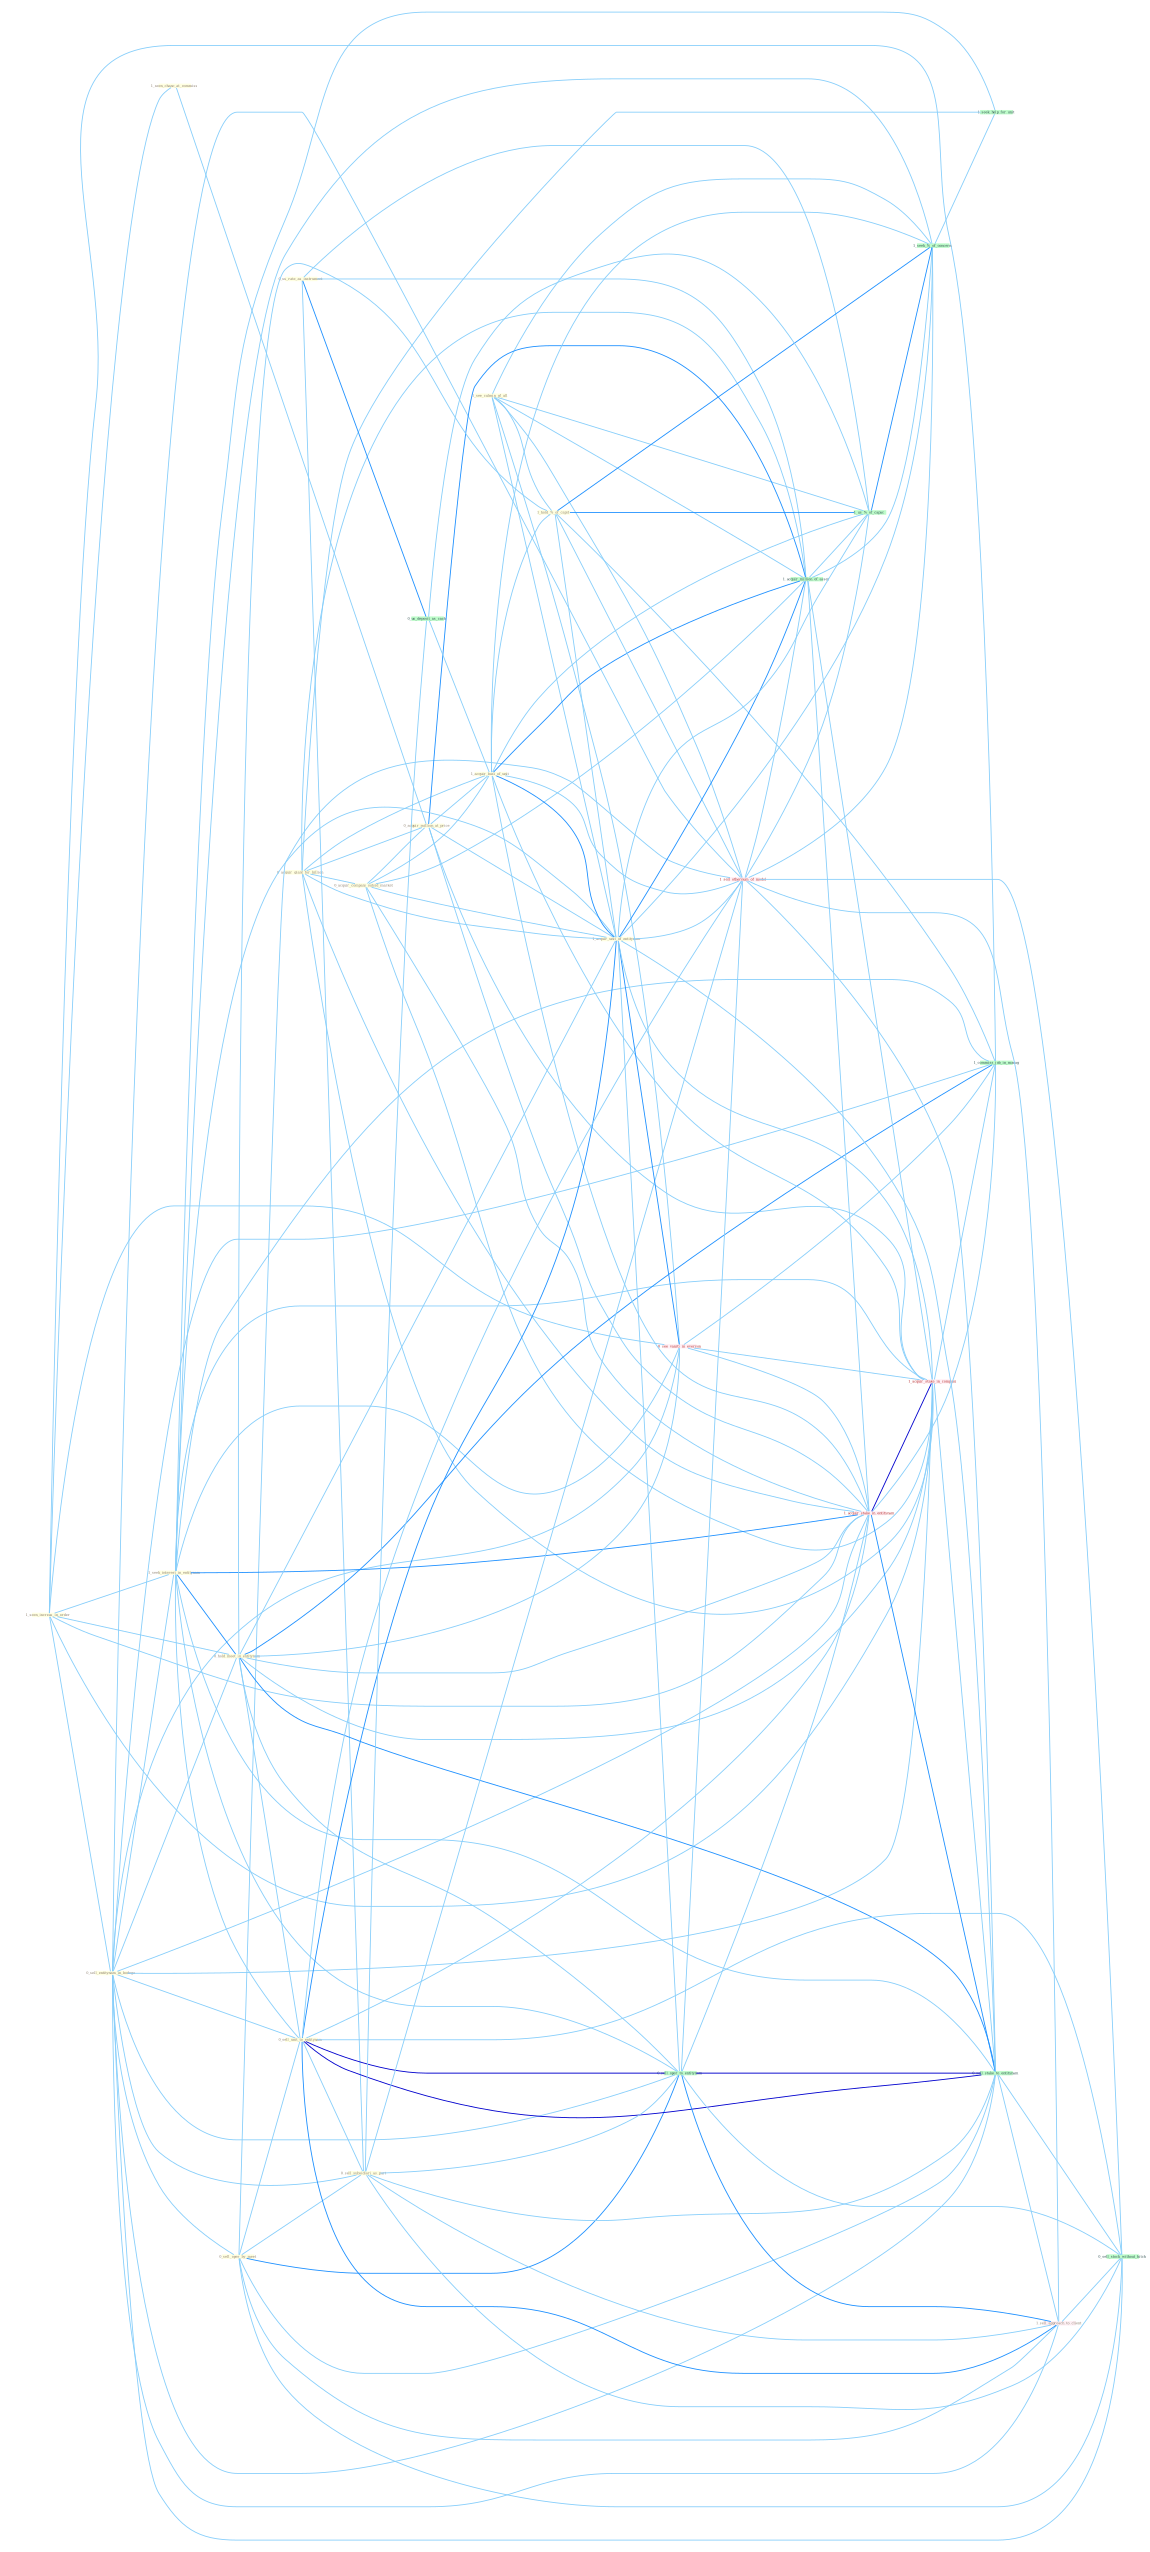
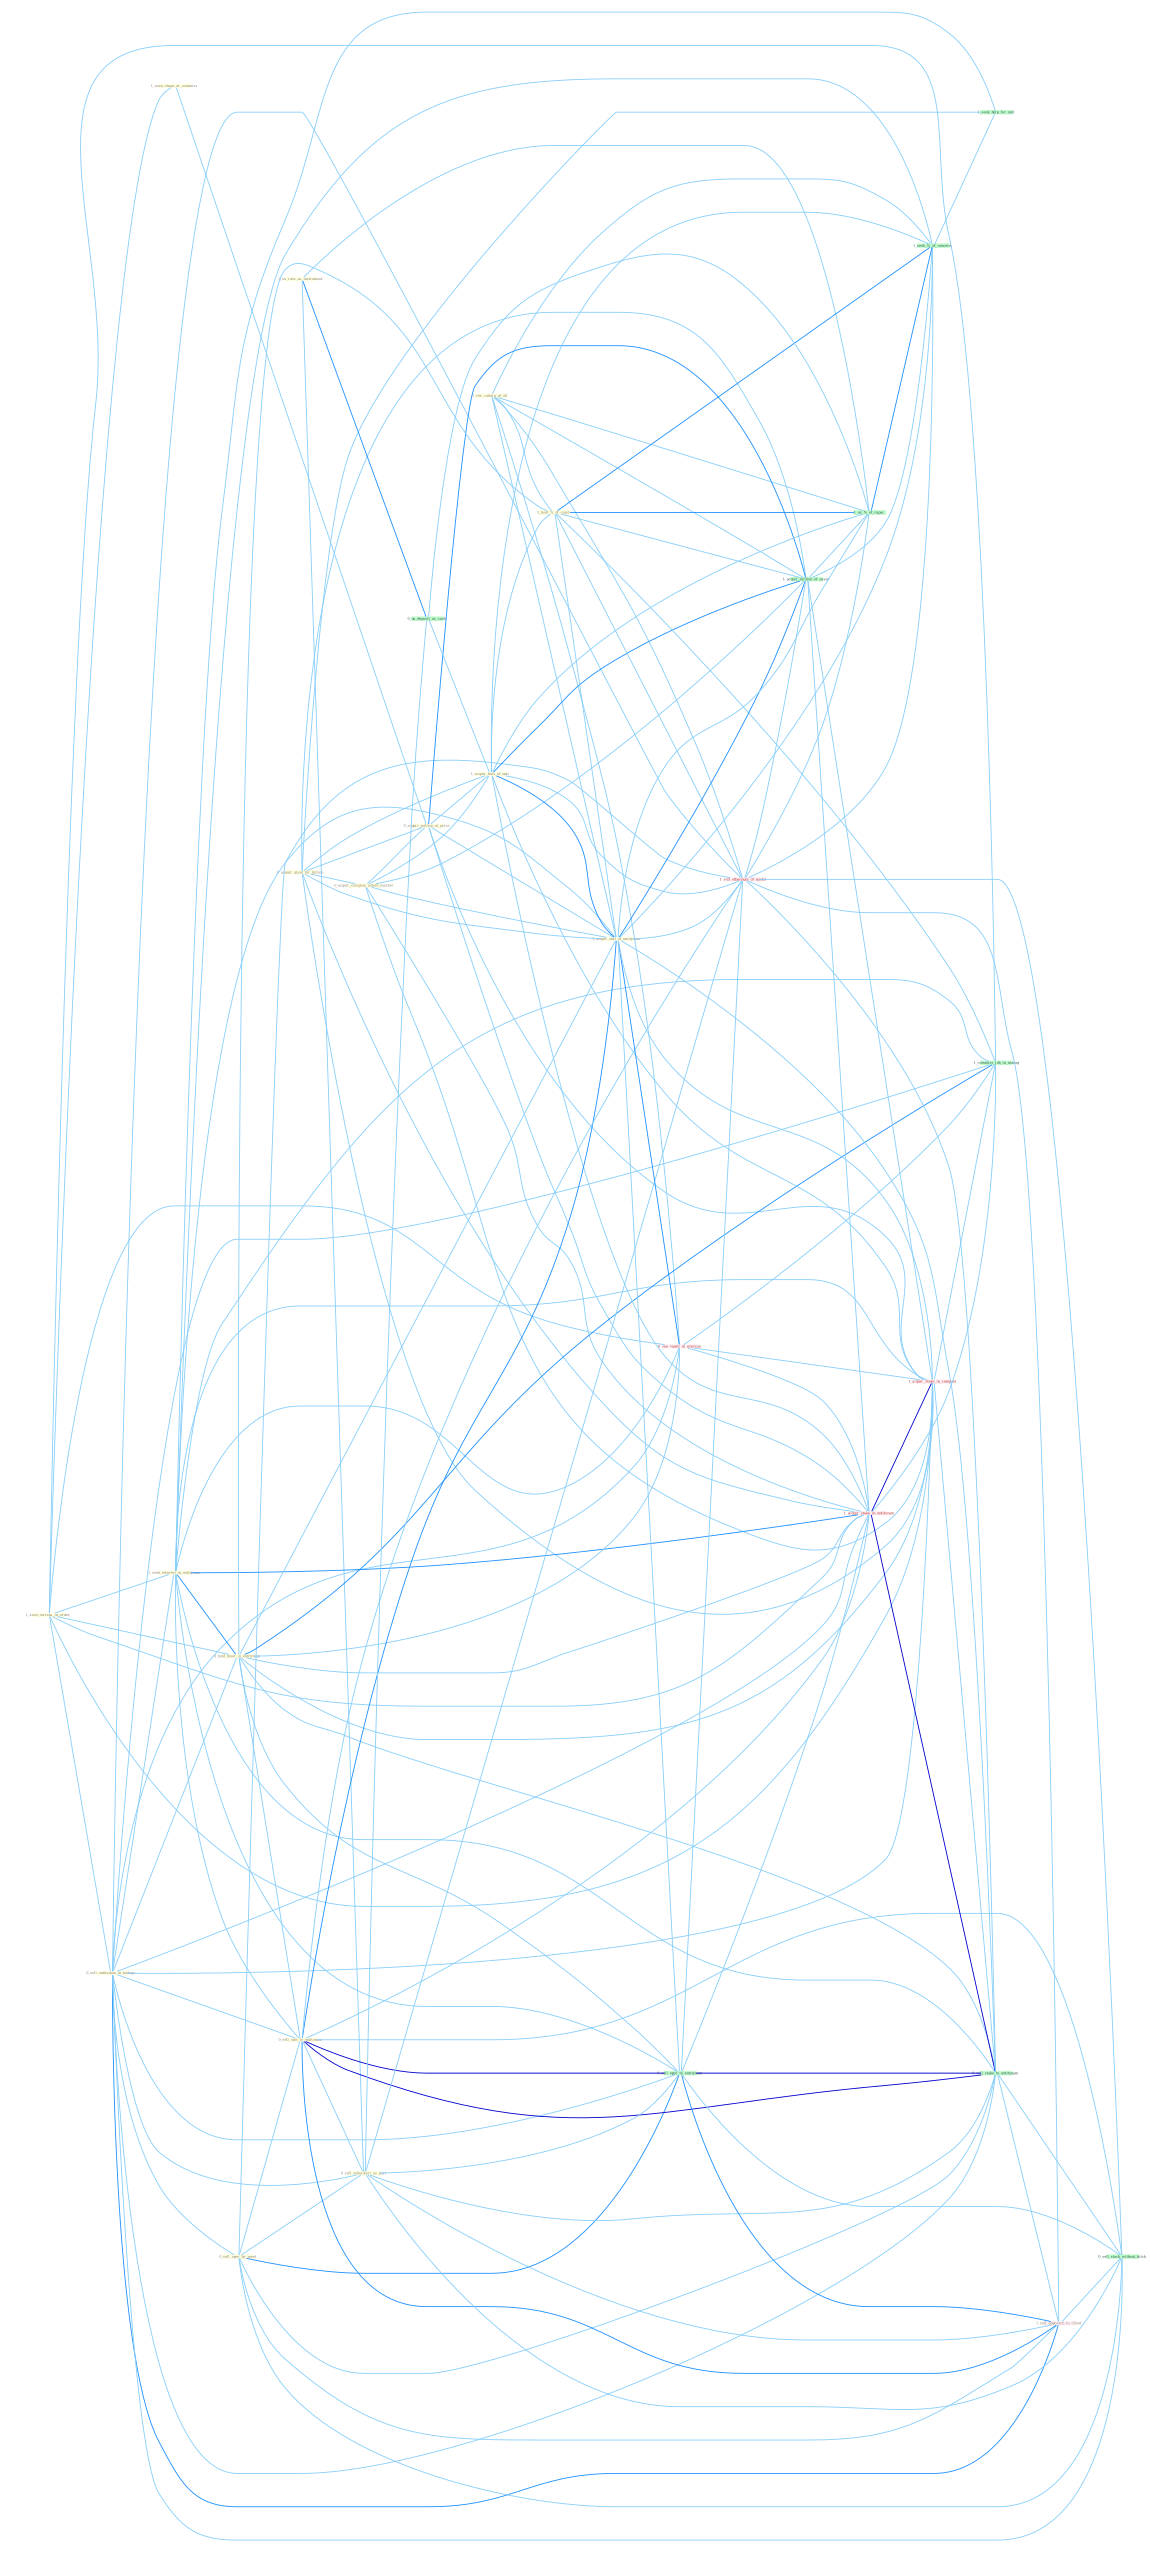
edge "0_us_rate_as_instrument" -- "1_acquir_million_of_asset": now "1_hold_%_of_capit" -- "1_acquir_million_of_asset"
edge "1_acquir_stake_in_entitynam" -- "0_sell_stake_to_entitynam": color #1e90ff -> #0000cd
edge "0_hold_meet_in_entitynam" -- "0_sell_stake_to_entitynam": color #1e90ff -> #87cefa
edge "0_sell_entitynam_in_bodega" -- "1_sell_approach_to_client": color #87cefa -> #1e90ff
